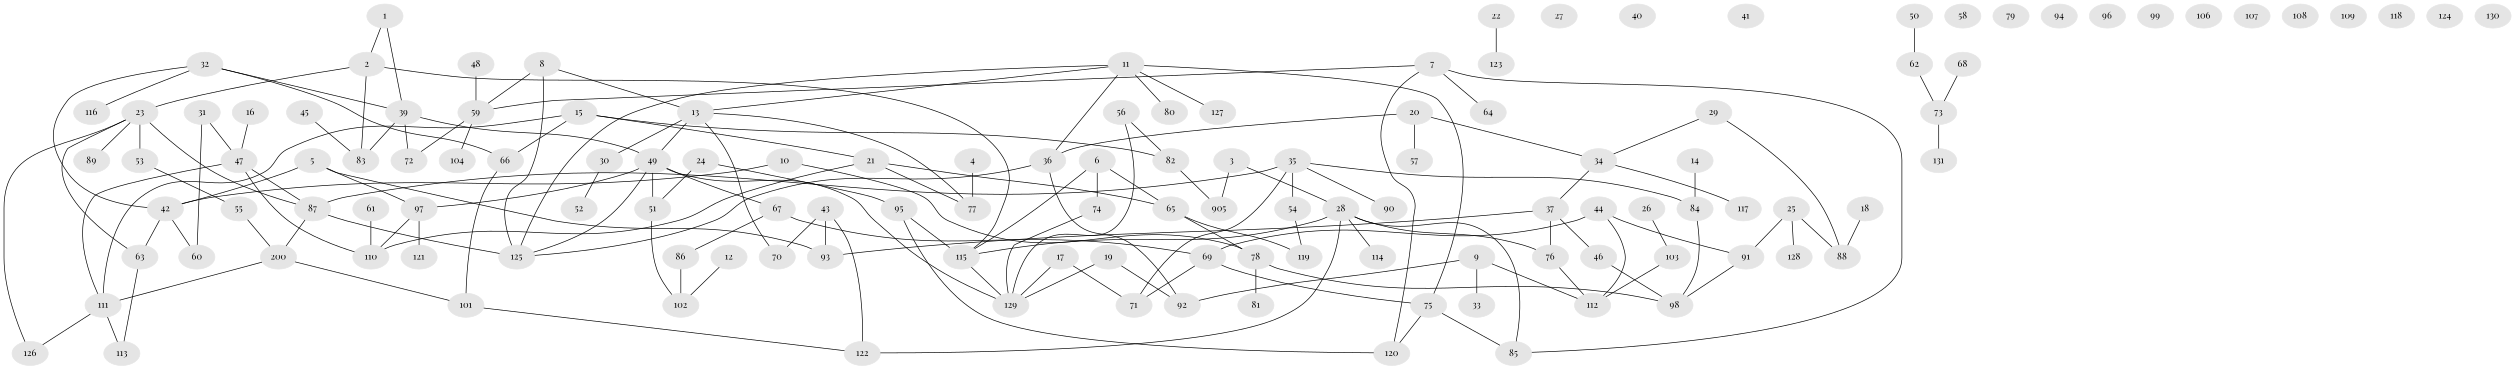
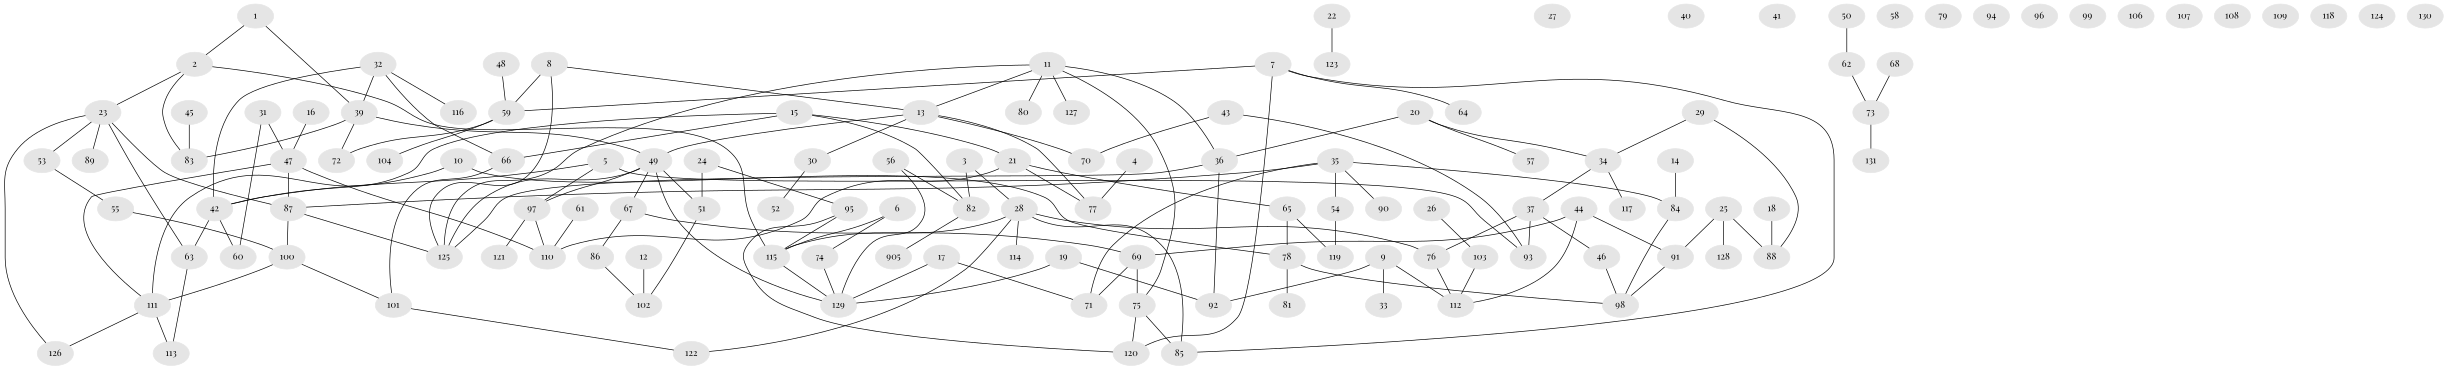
edge "6" -- "65": removed
edge "3" -- "905": now "3" -- "82"
node "200": label "200" -> "100"
edge "43" -- "122": removed
